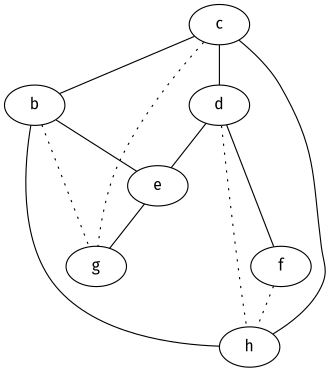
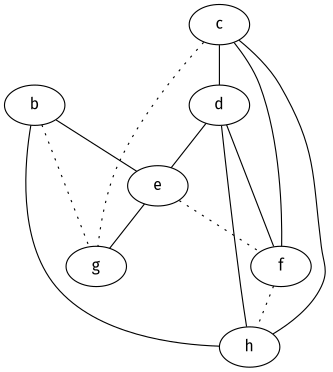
edge "c" -- "b": now "c" -- "f"
edge "e" -- "f": added
edge "d" -- "h": style dotted -> solid
